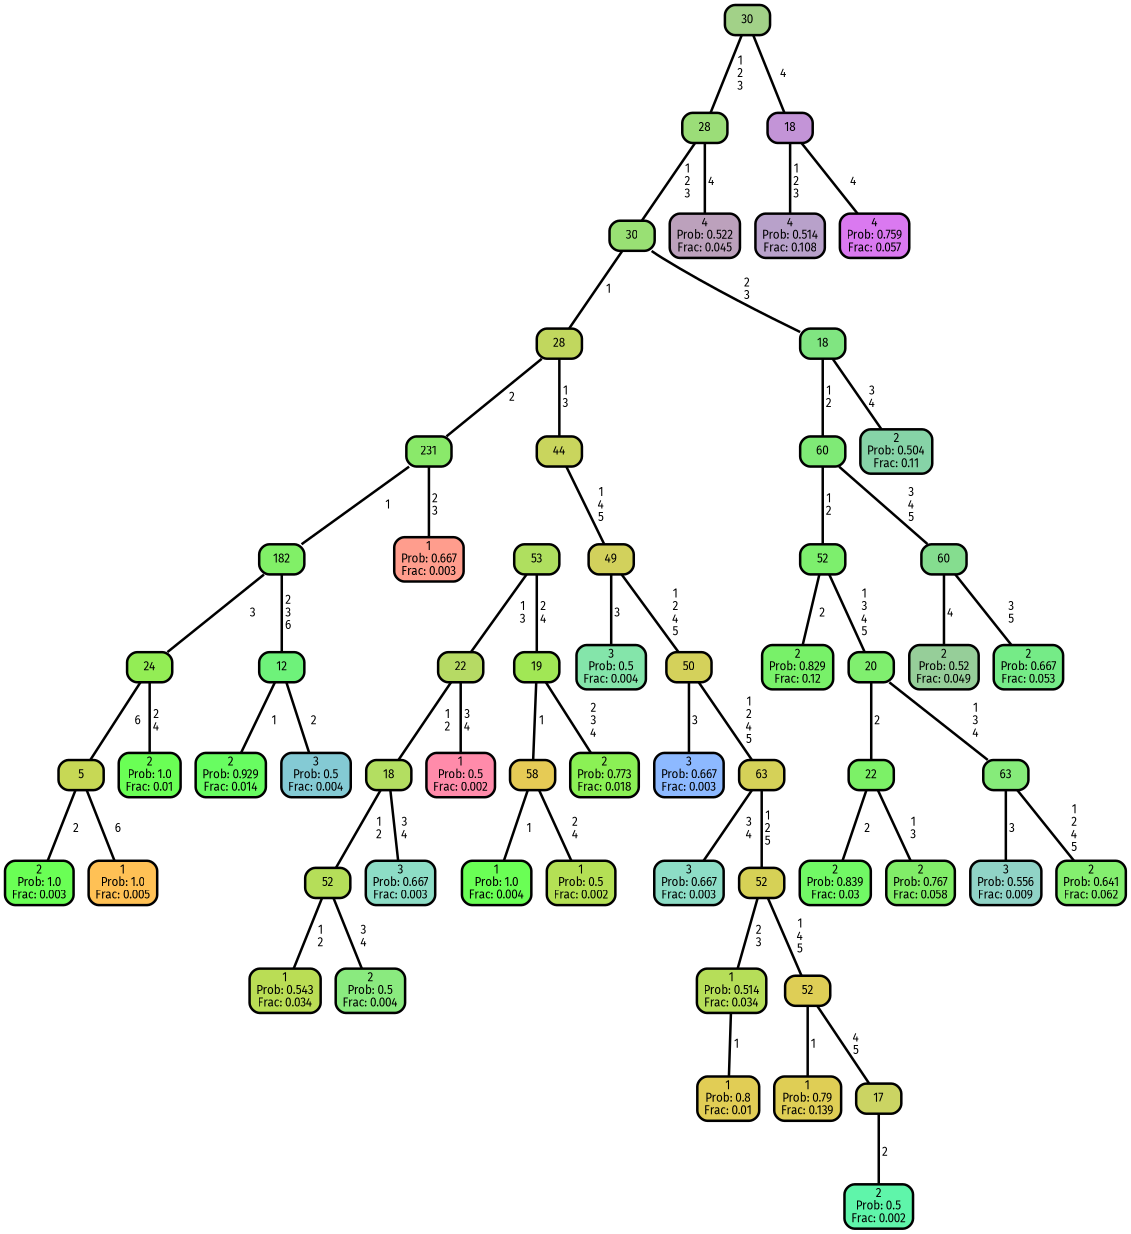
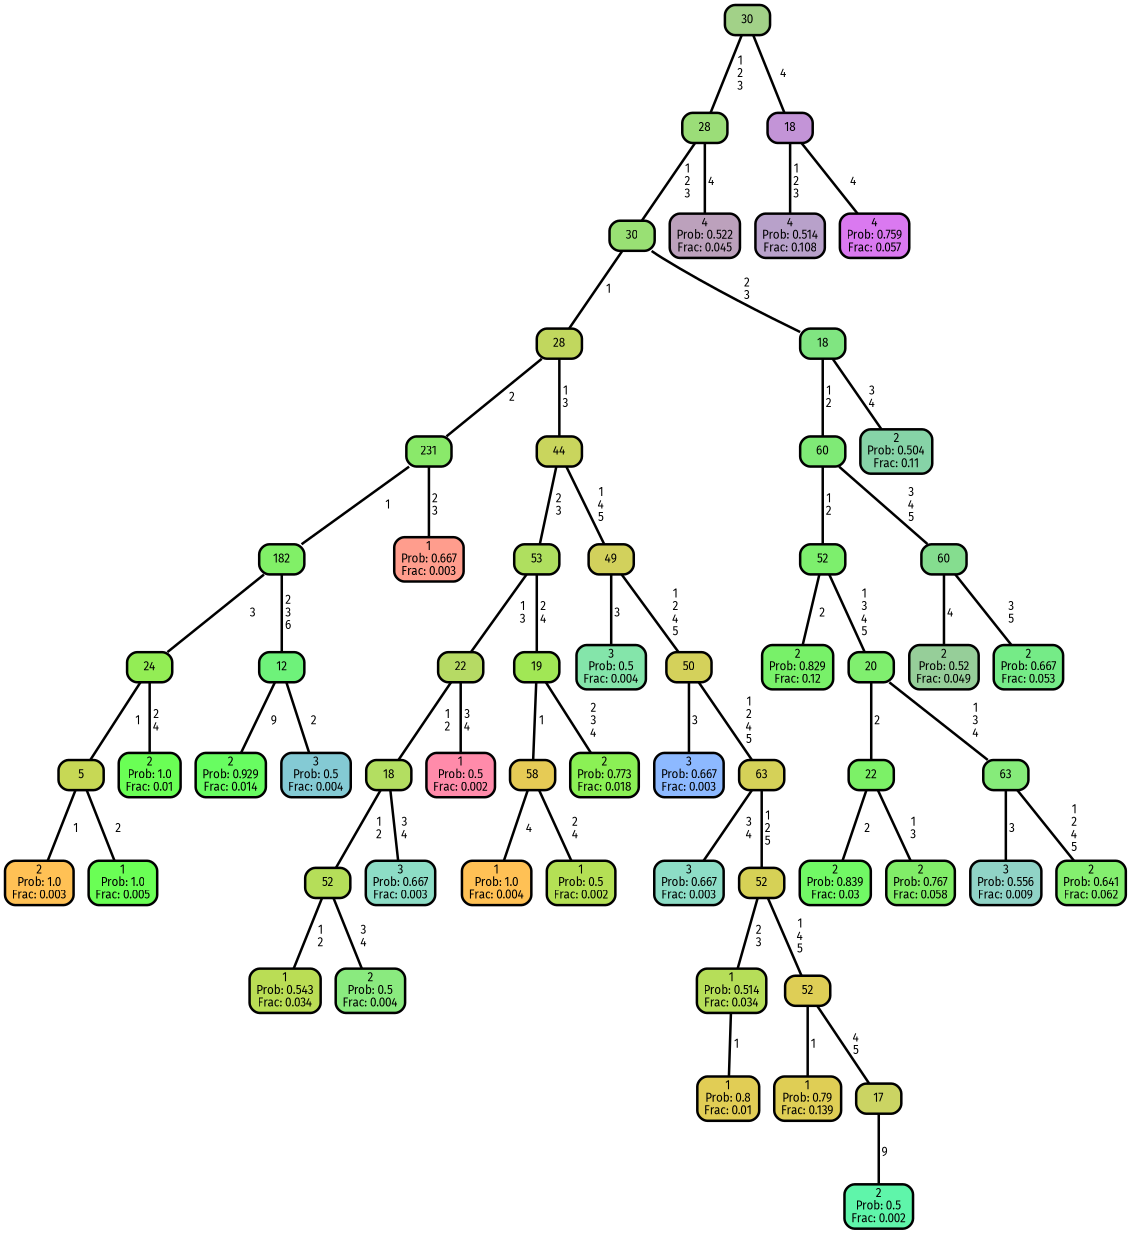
edge "44" -- "53": added, label "2 3"
edge "24" -- "5": label " 6" -> " 1"
edge "12" -- "2 Prob: 0.929 Frac: 0.014": label " 1" -> " 9"
edge "5" -- "2 Prob: 1.0 Frac: 0.003": label " 2" -> " 1"
edge "5" -- "1 Prob: 1.0 Frac: 0.005": label " 6" -> " 2"
edge "58" -- "1 Prob: 1.0 Frac: 0.004": label " 1" -> " 4"
node "2 Prob: 1.0 Frac: 0.003": fillcolor #6aff55 -> #ffc155
node "1 Prob: 1.0 Frac: 0.005": fillcolor #ffc155 -> #6aff55
node "1 Prob: 1.0 Frac: 0.004": fillcolor #6aff55 -> #ffc155
edge "17" -- "2 Prob: 0.5 Frac: 0.002": label " 2" -> " 9"
